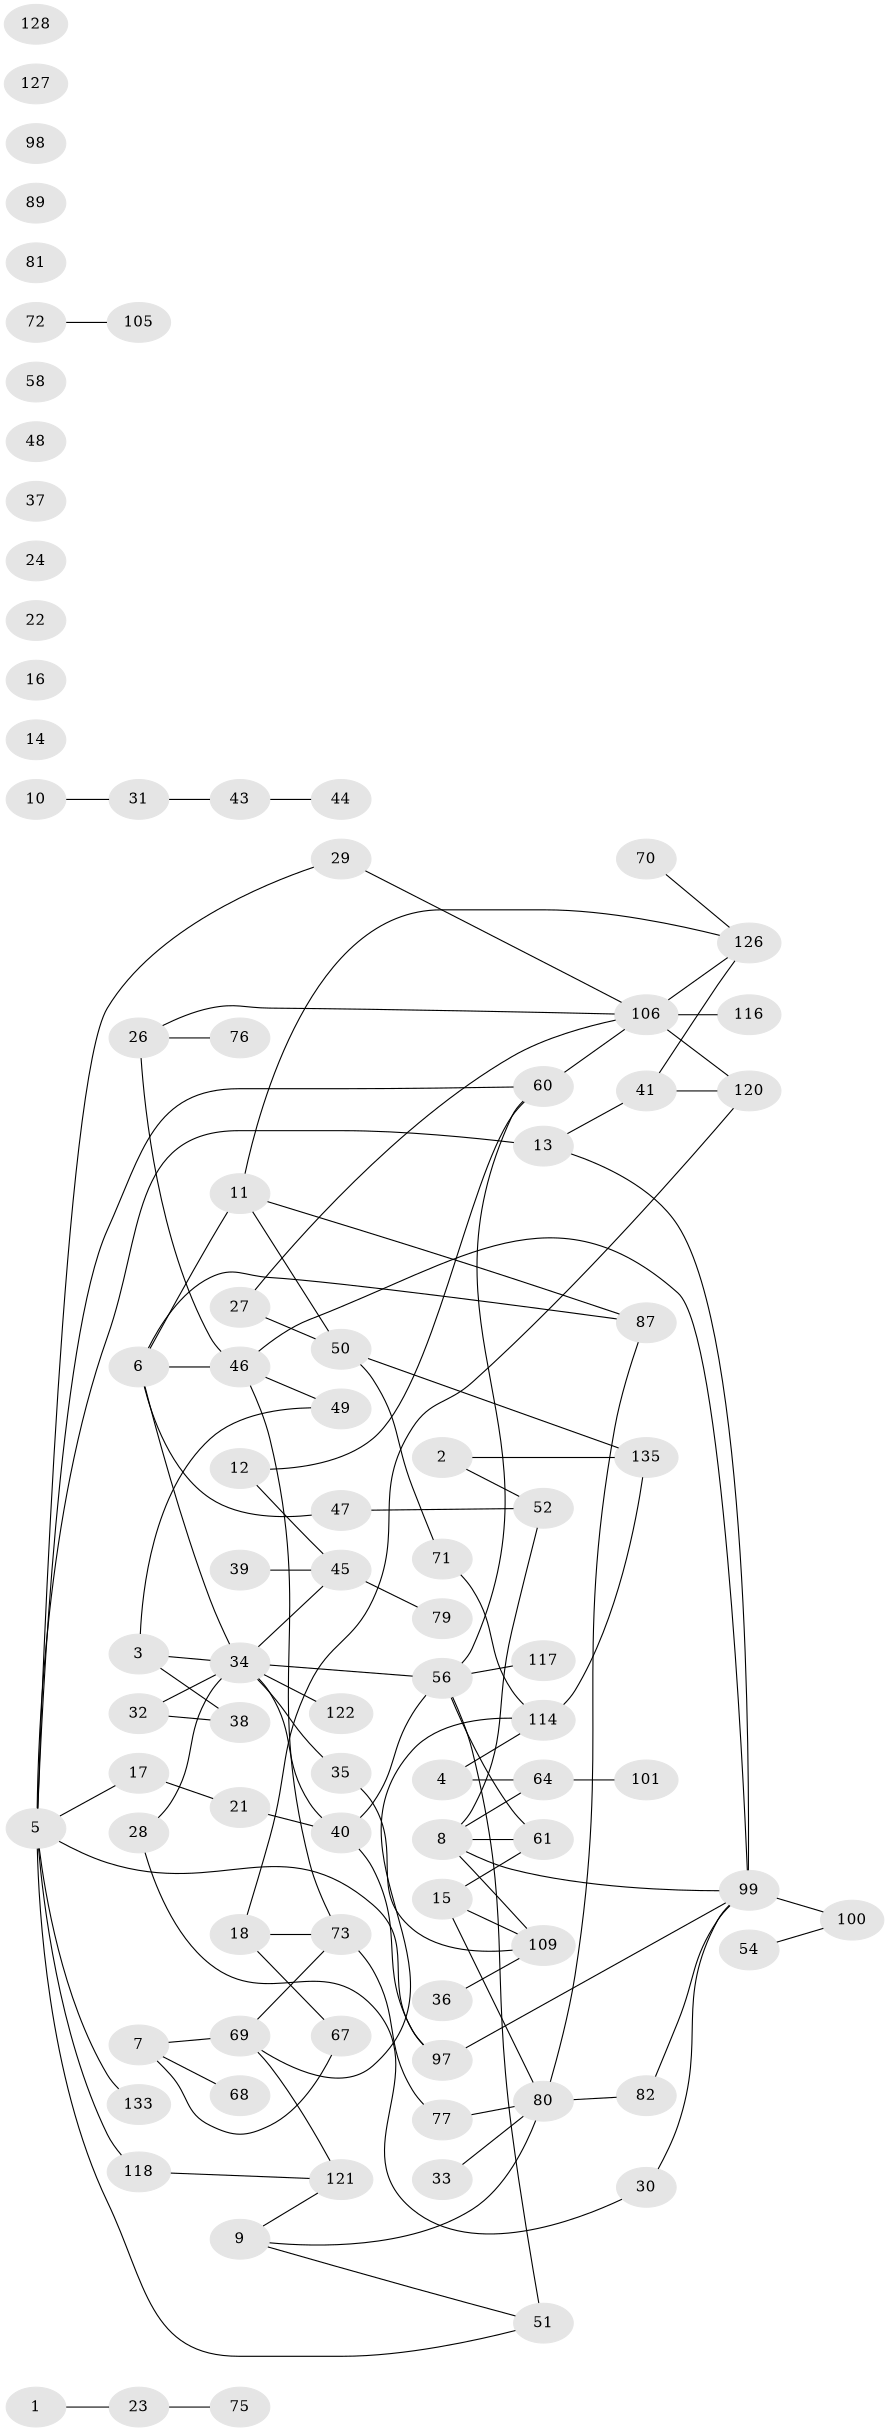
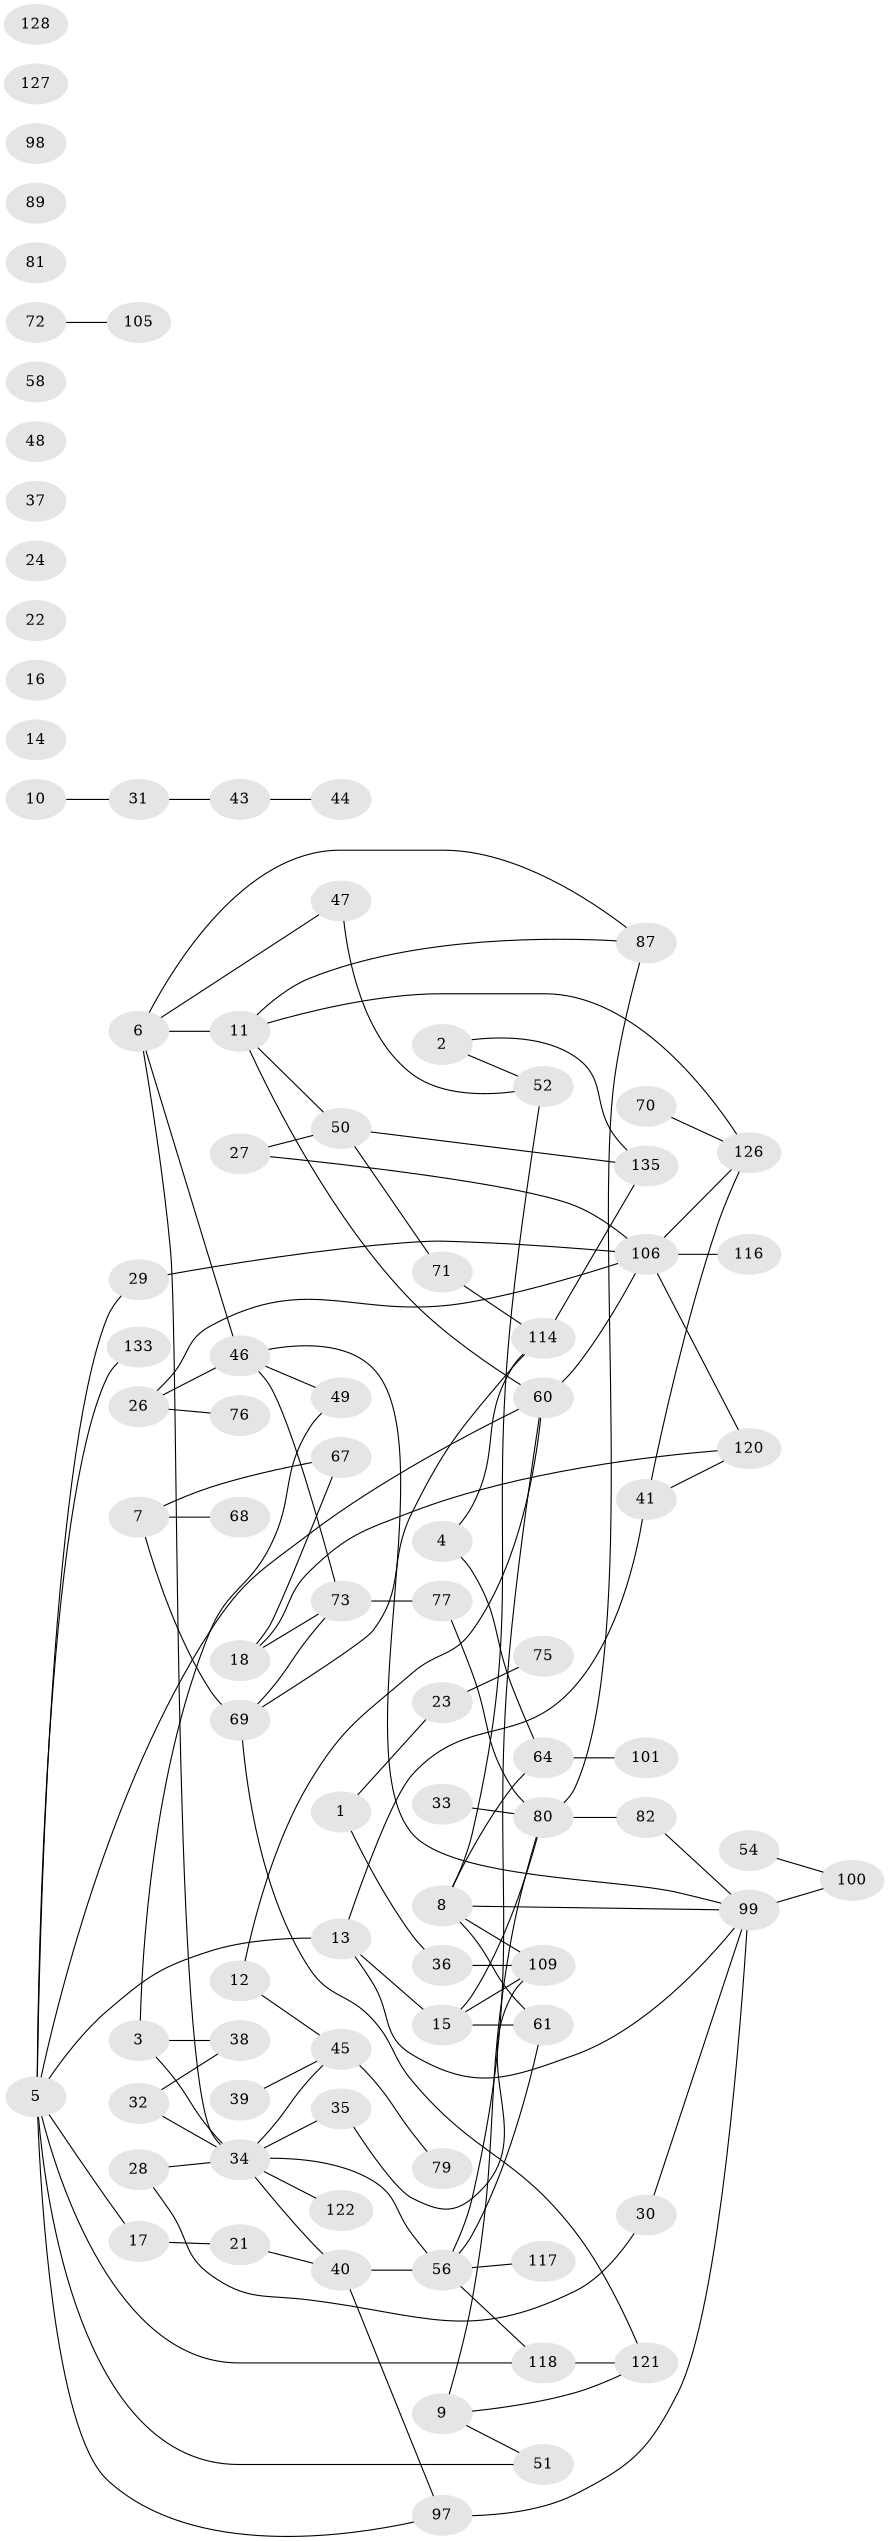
edge "11" -- "60": added
edge "1" -- "36": added
edge "13" -- "15": added
edge "56" -- "51": now "56" -- "118"
